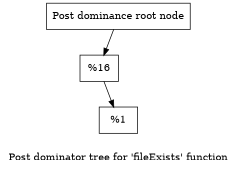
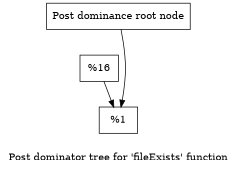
edge "Post dominance root node" -> "%16": now "Post dominance root node" -> "%1"
